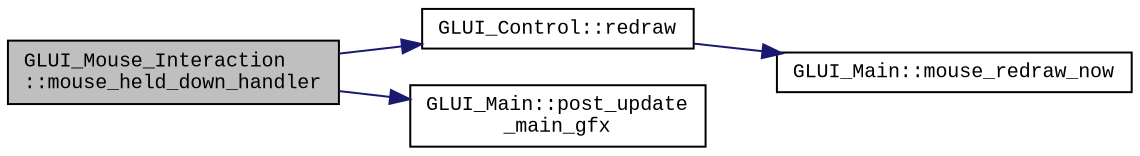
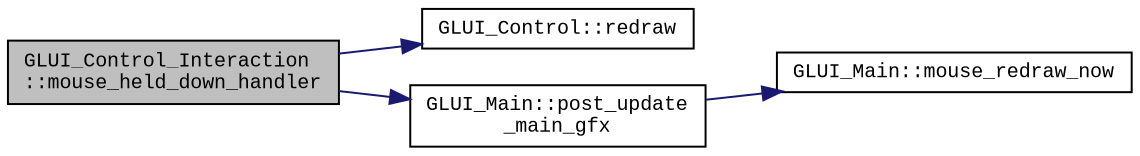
edge "GLUI_Control::redraw" -> "GLUI_Main::mouse_redraw_now": now "GLUI_Main::post_update _main_gfx" -> "GLUI_Main::mouse_redraw_now"
node "GLUI_Mouse_Interaction ::mouse_held_down_handler": label "GLUI_Mouse_Interaction ::mouse_held_down_handler" -> "GLUI_Control_Interaction ::mouse_held_down_handler"
